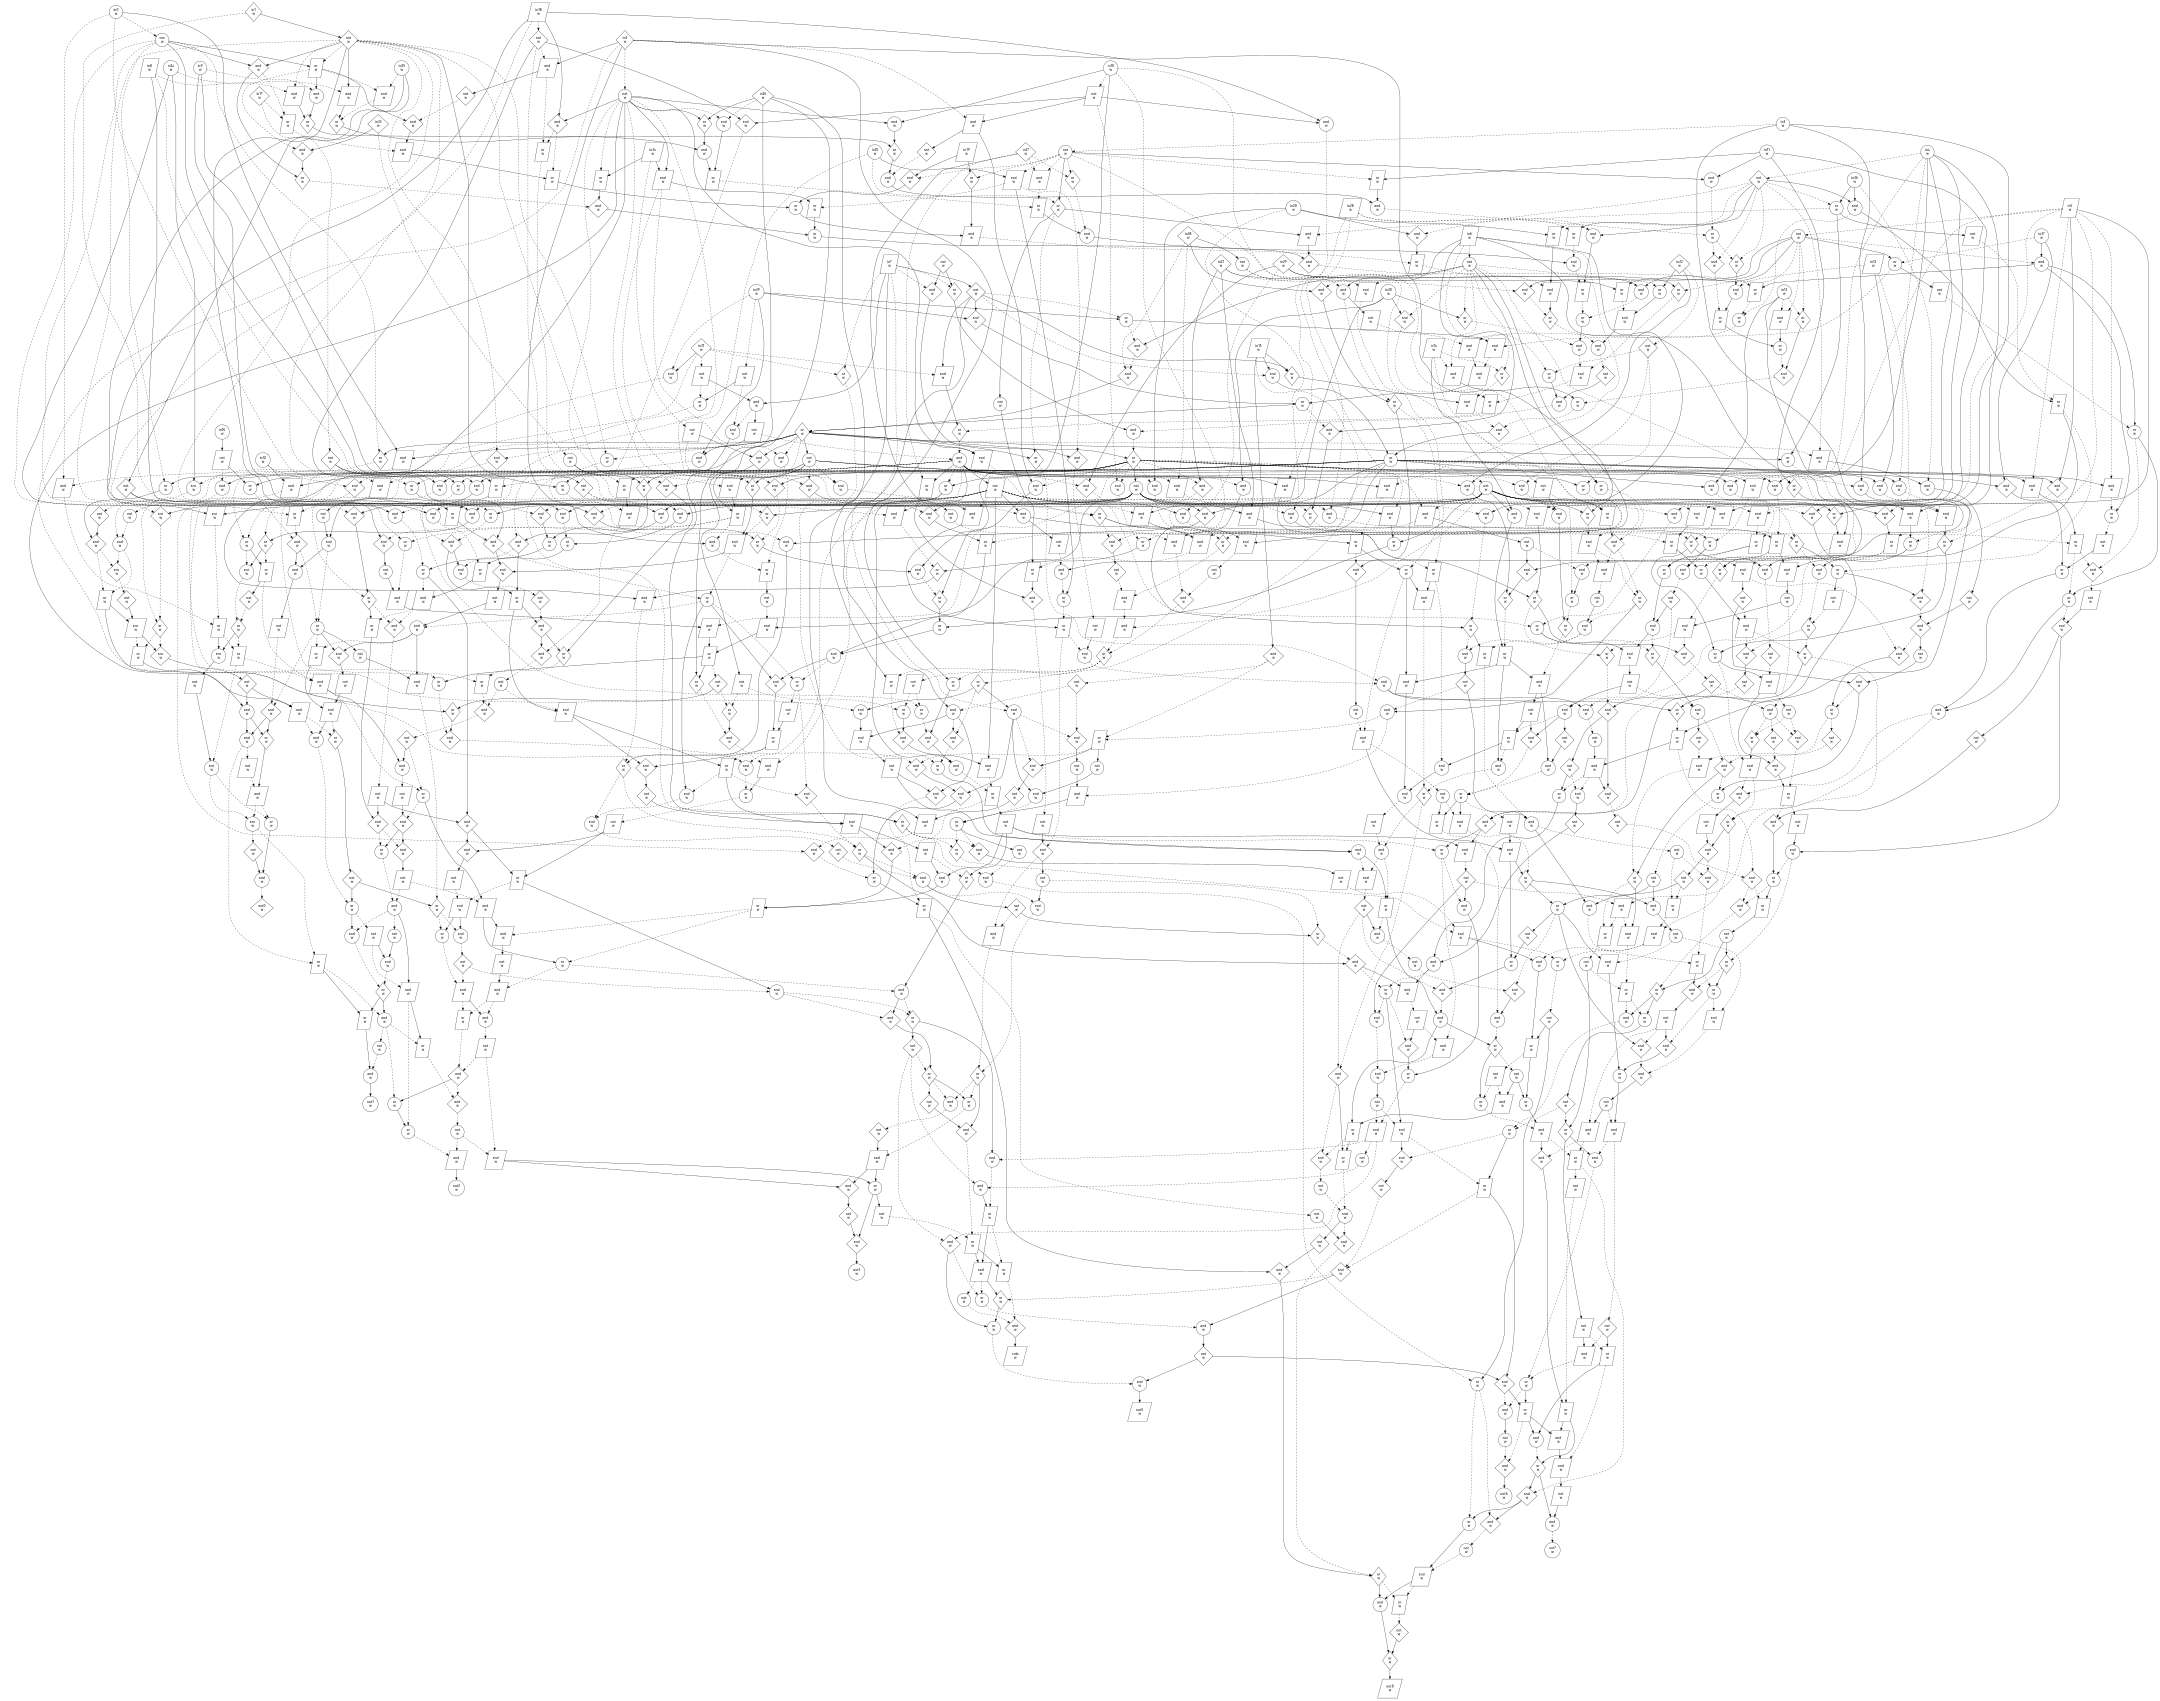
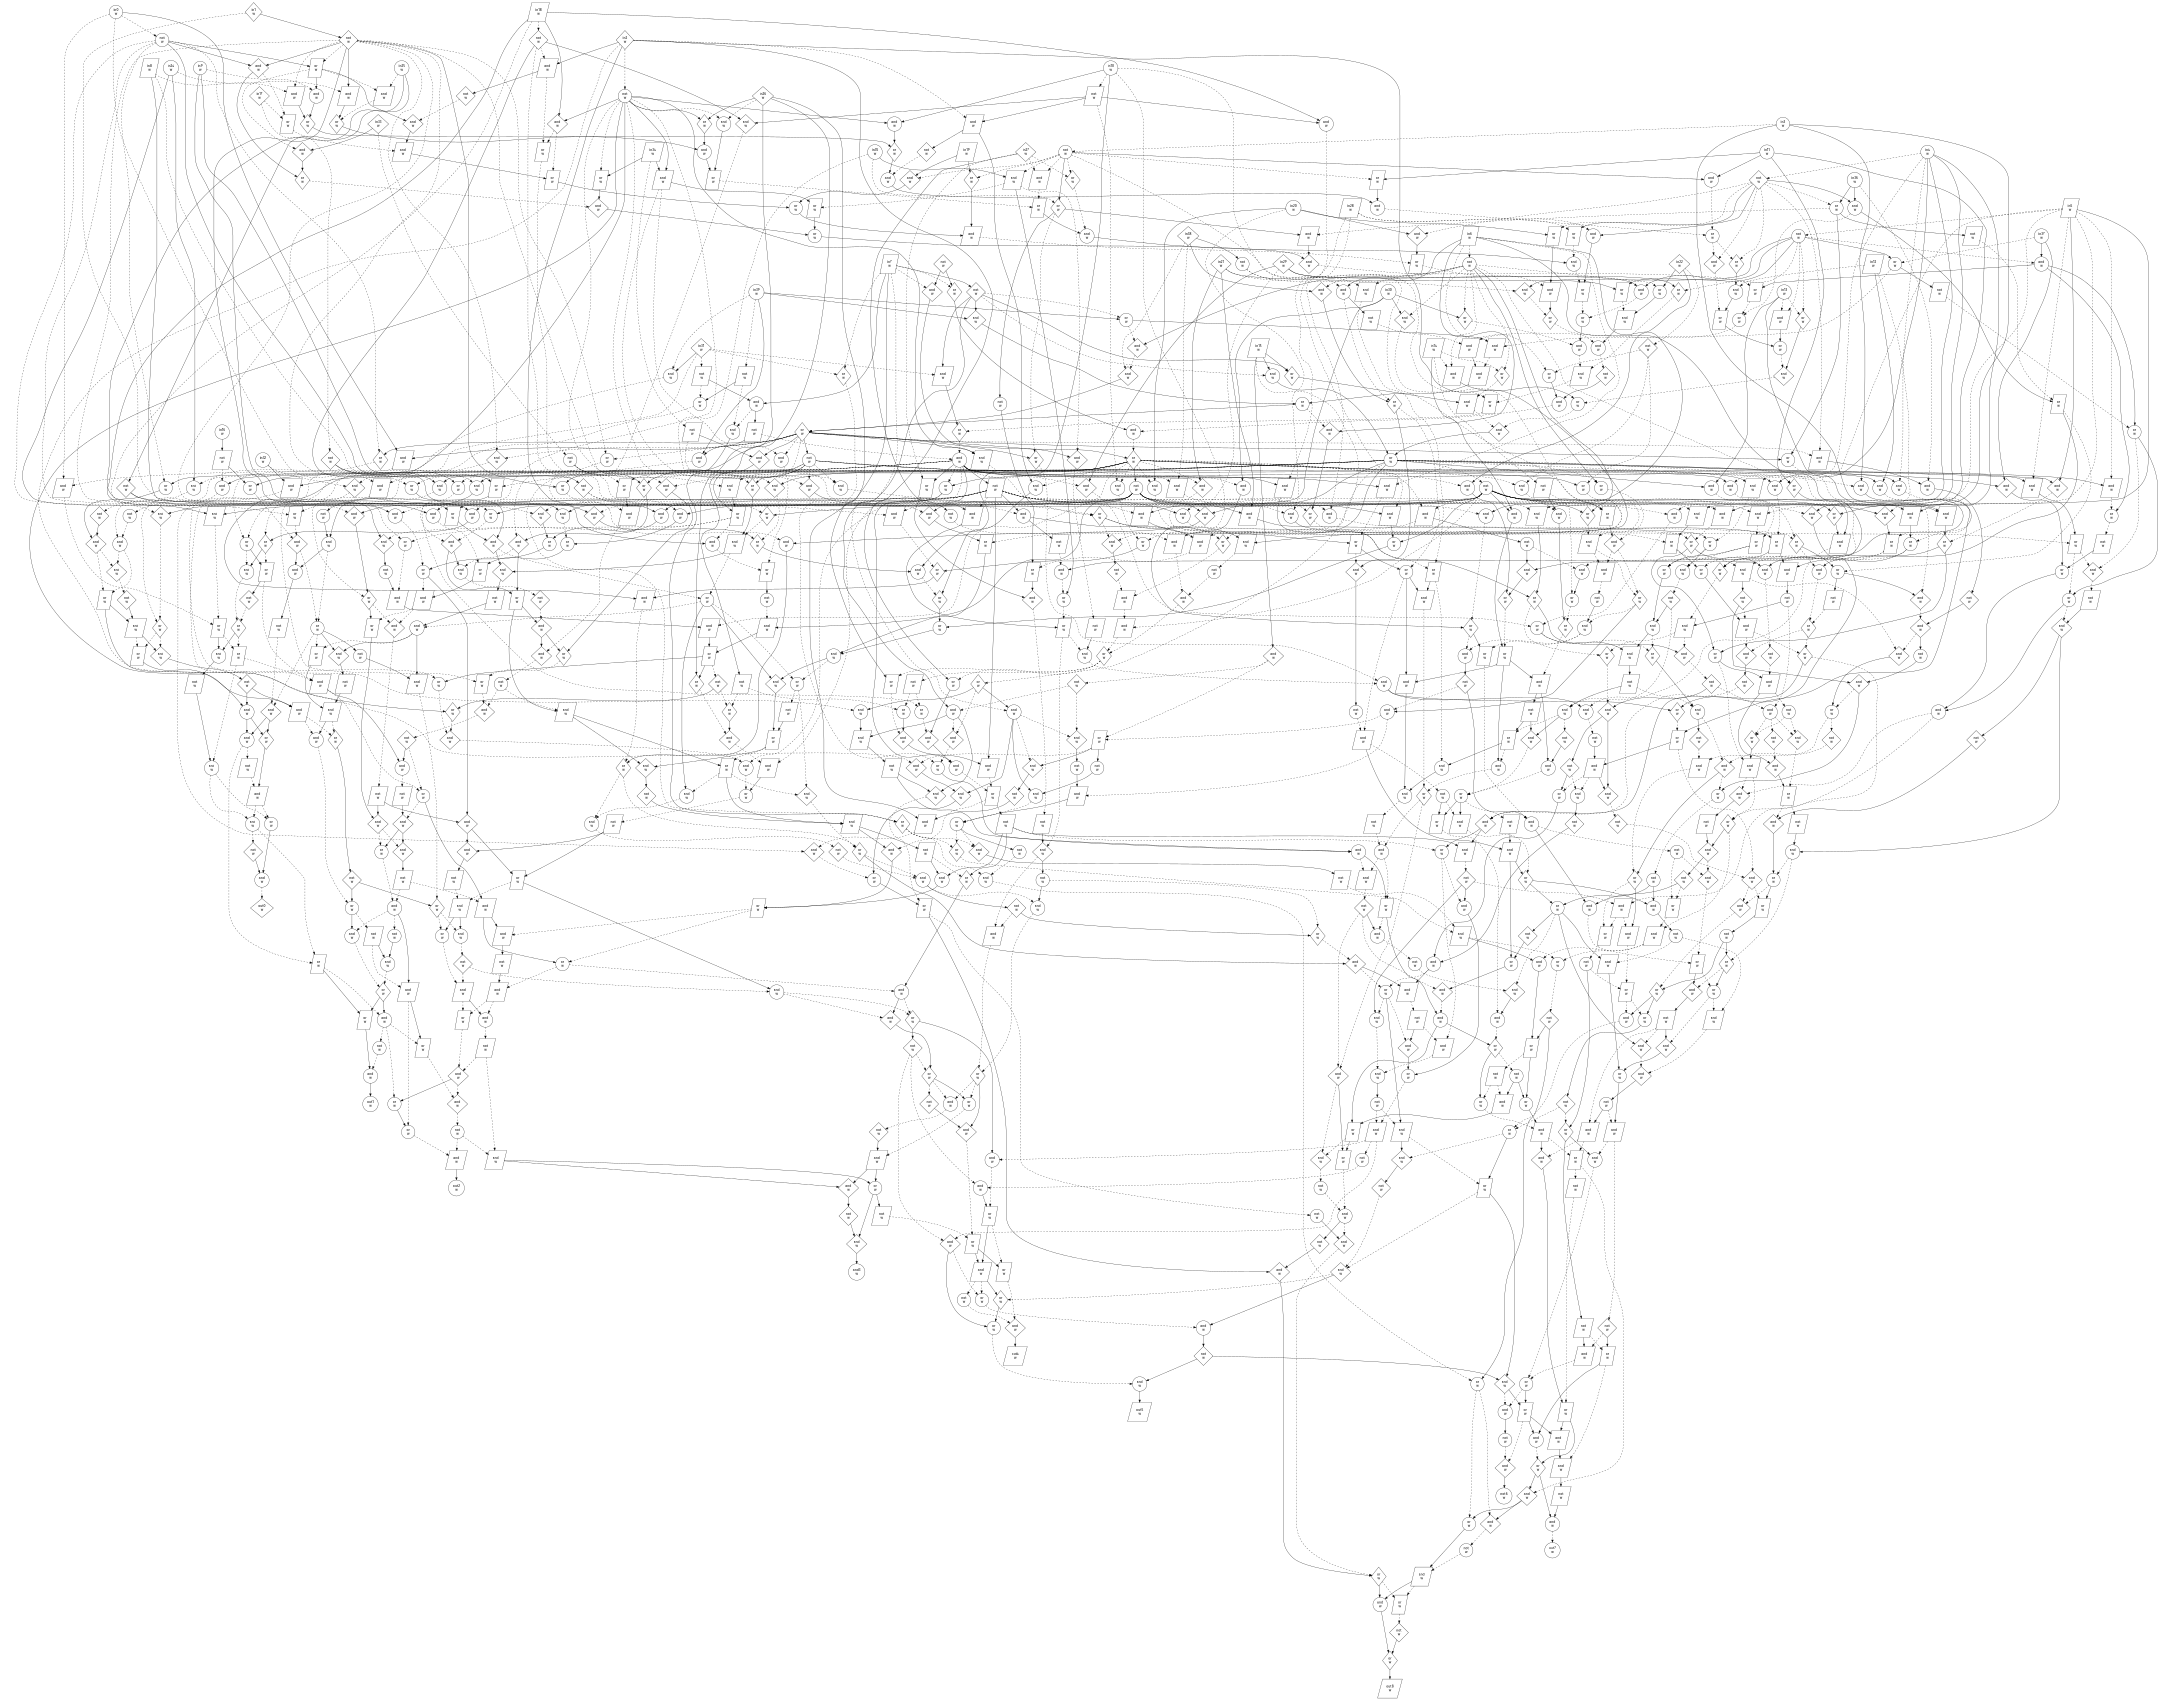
node "out3 w": label "out3 w" -> "and3 w"
